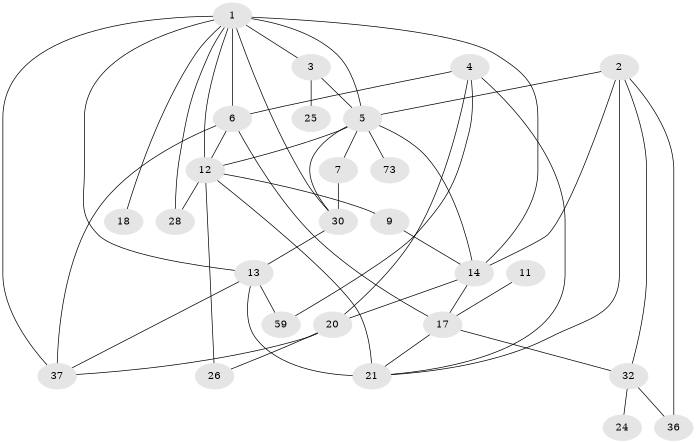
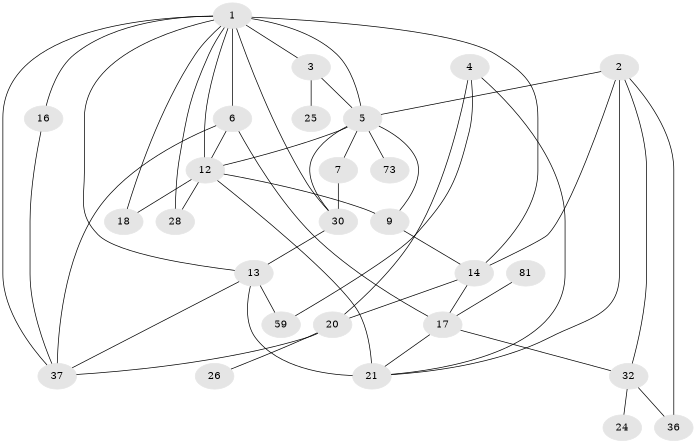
edge "4" -- "6": removed
node "16": added
edge "5" -- "14": now "5" -- "9"
edge "12" -- "26": now "12" -- "18"
node "11": label "11" -> "81"
